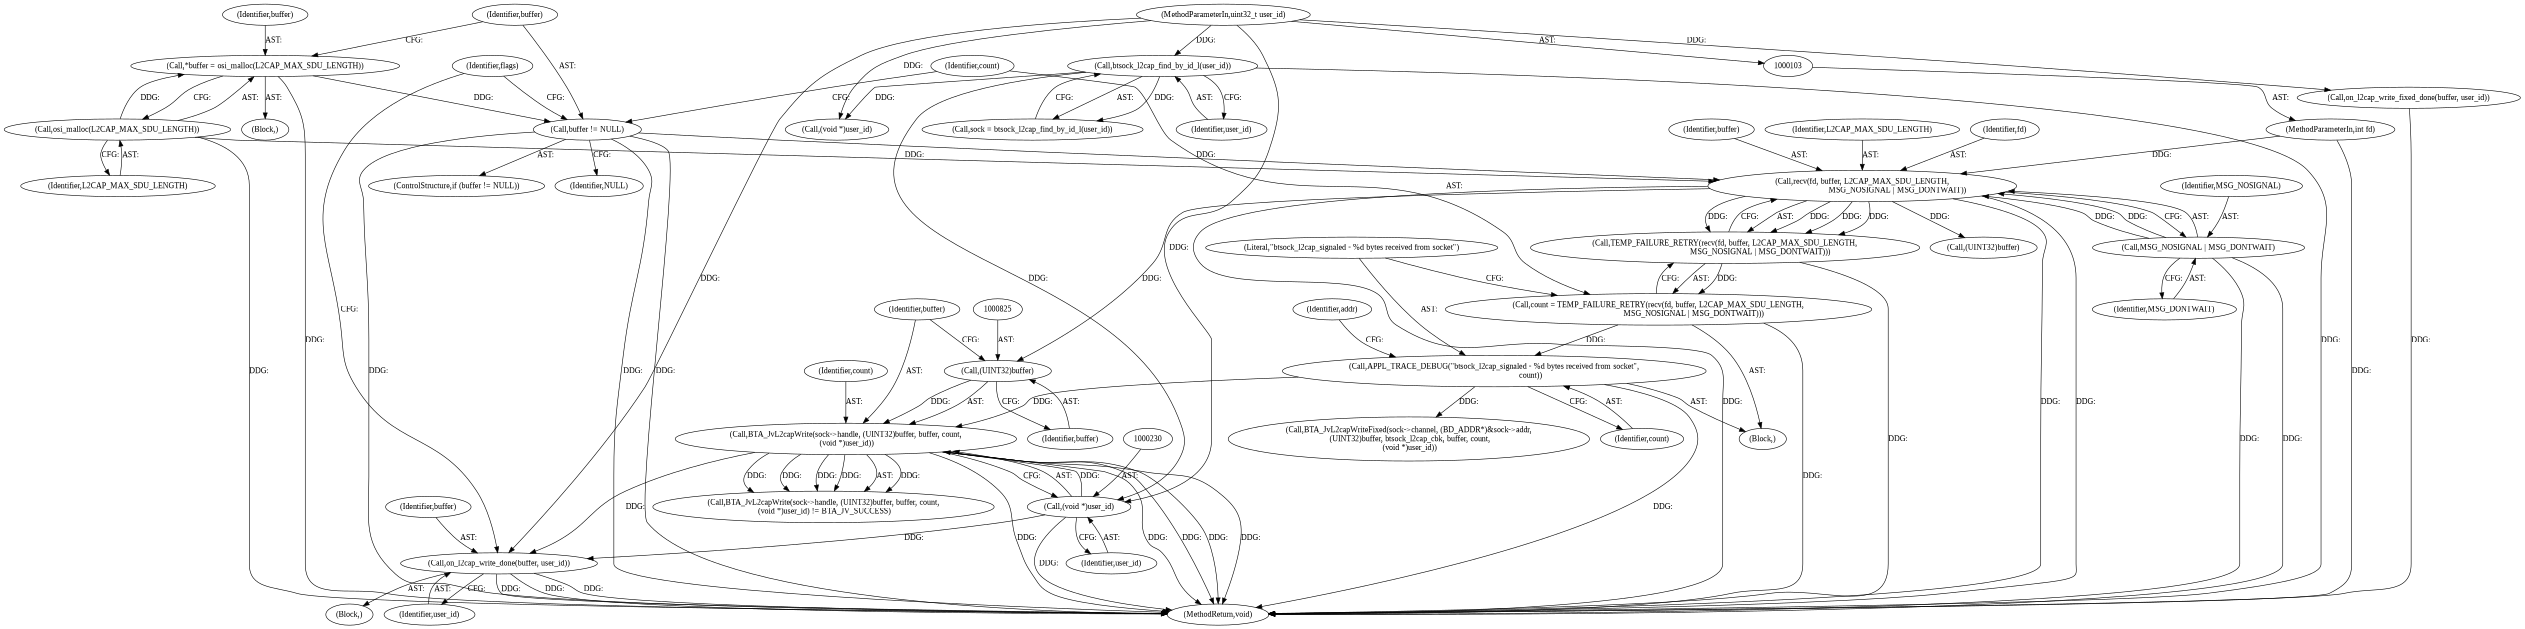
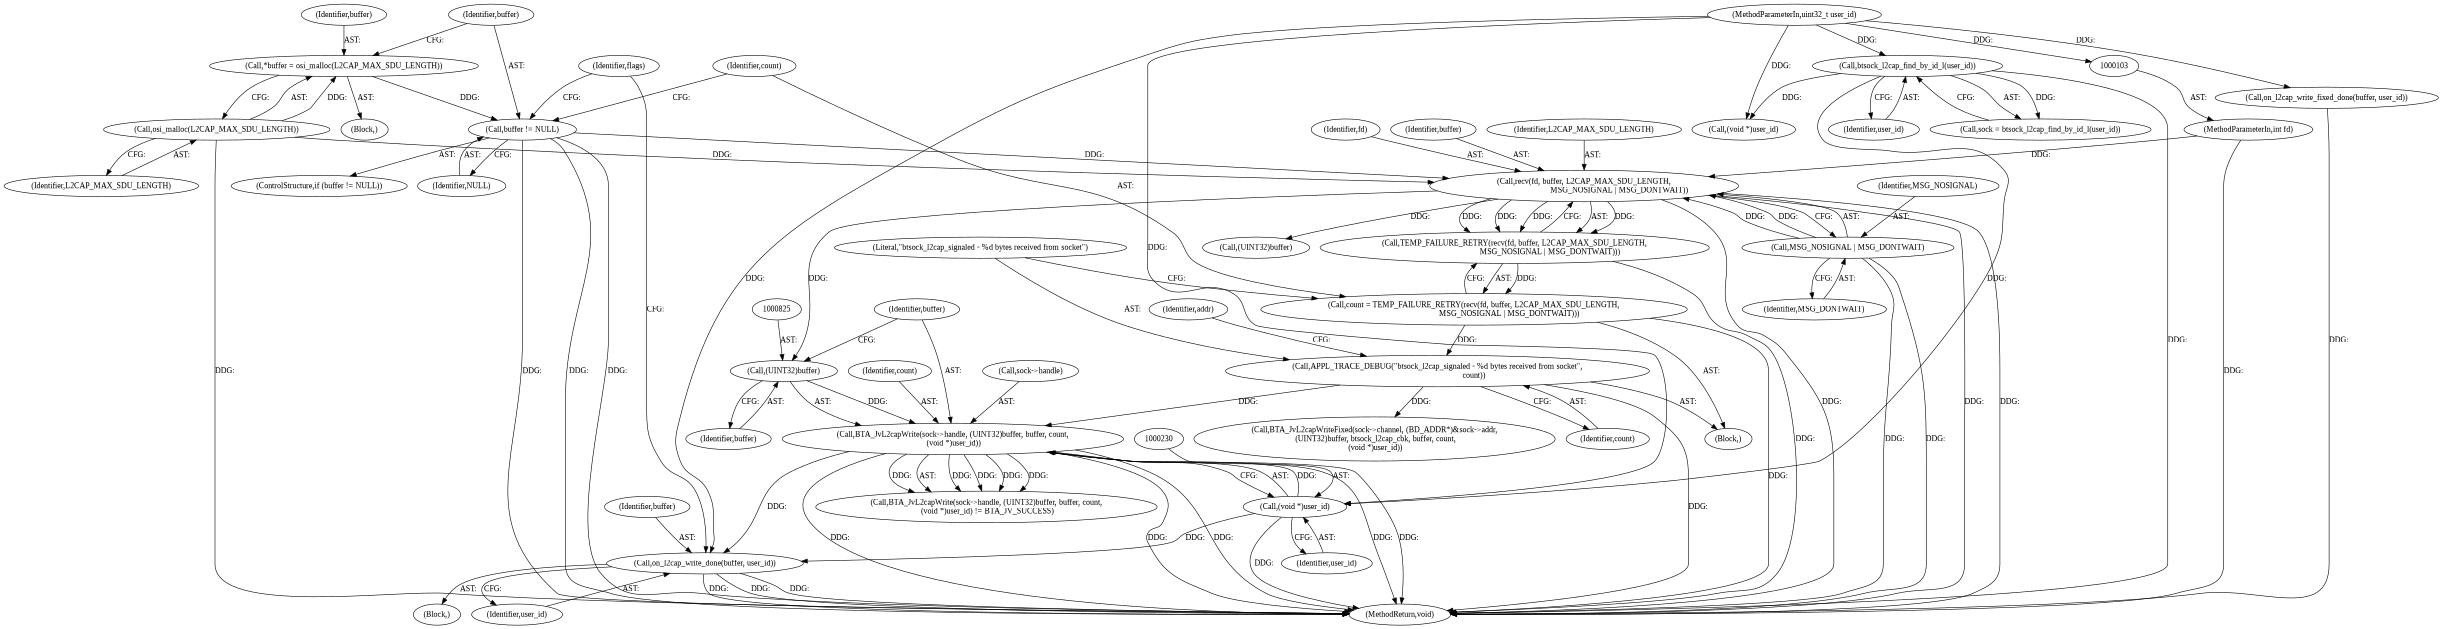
edge "(MethodParameterIn,uint32_t user_id)" -> "1000103": label "AST: " -> "DDG: "
edge "(Identifier,NULL)" -> "(Call,buffer != NULL)": added, label "AST:"
node "(Call,sock->handle)": added
edge "(Call,*buffer = osi_malloc(L2CAP_MAX_SDU_LENGTH))" -> "(MethodReturn,void)": removed, label "DDG:"
